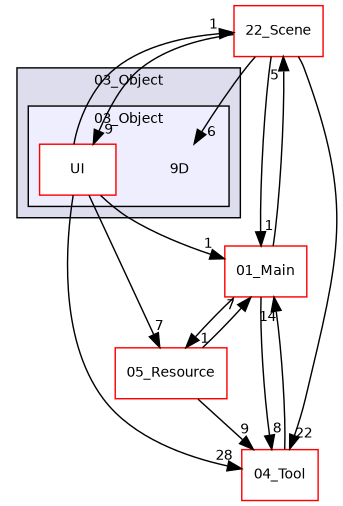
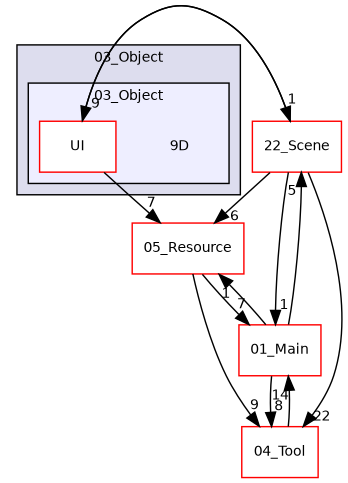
edge "22_Scene" -> "9D": now "22_Scene" -> "05_Resource"
edge "UI" -> "01_Main": removed
edge "UI" -> "04_Tool": removed
